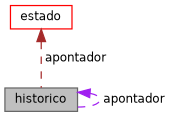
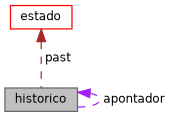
edge "historico" -> "estado": label " apontador" -> " past"
